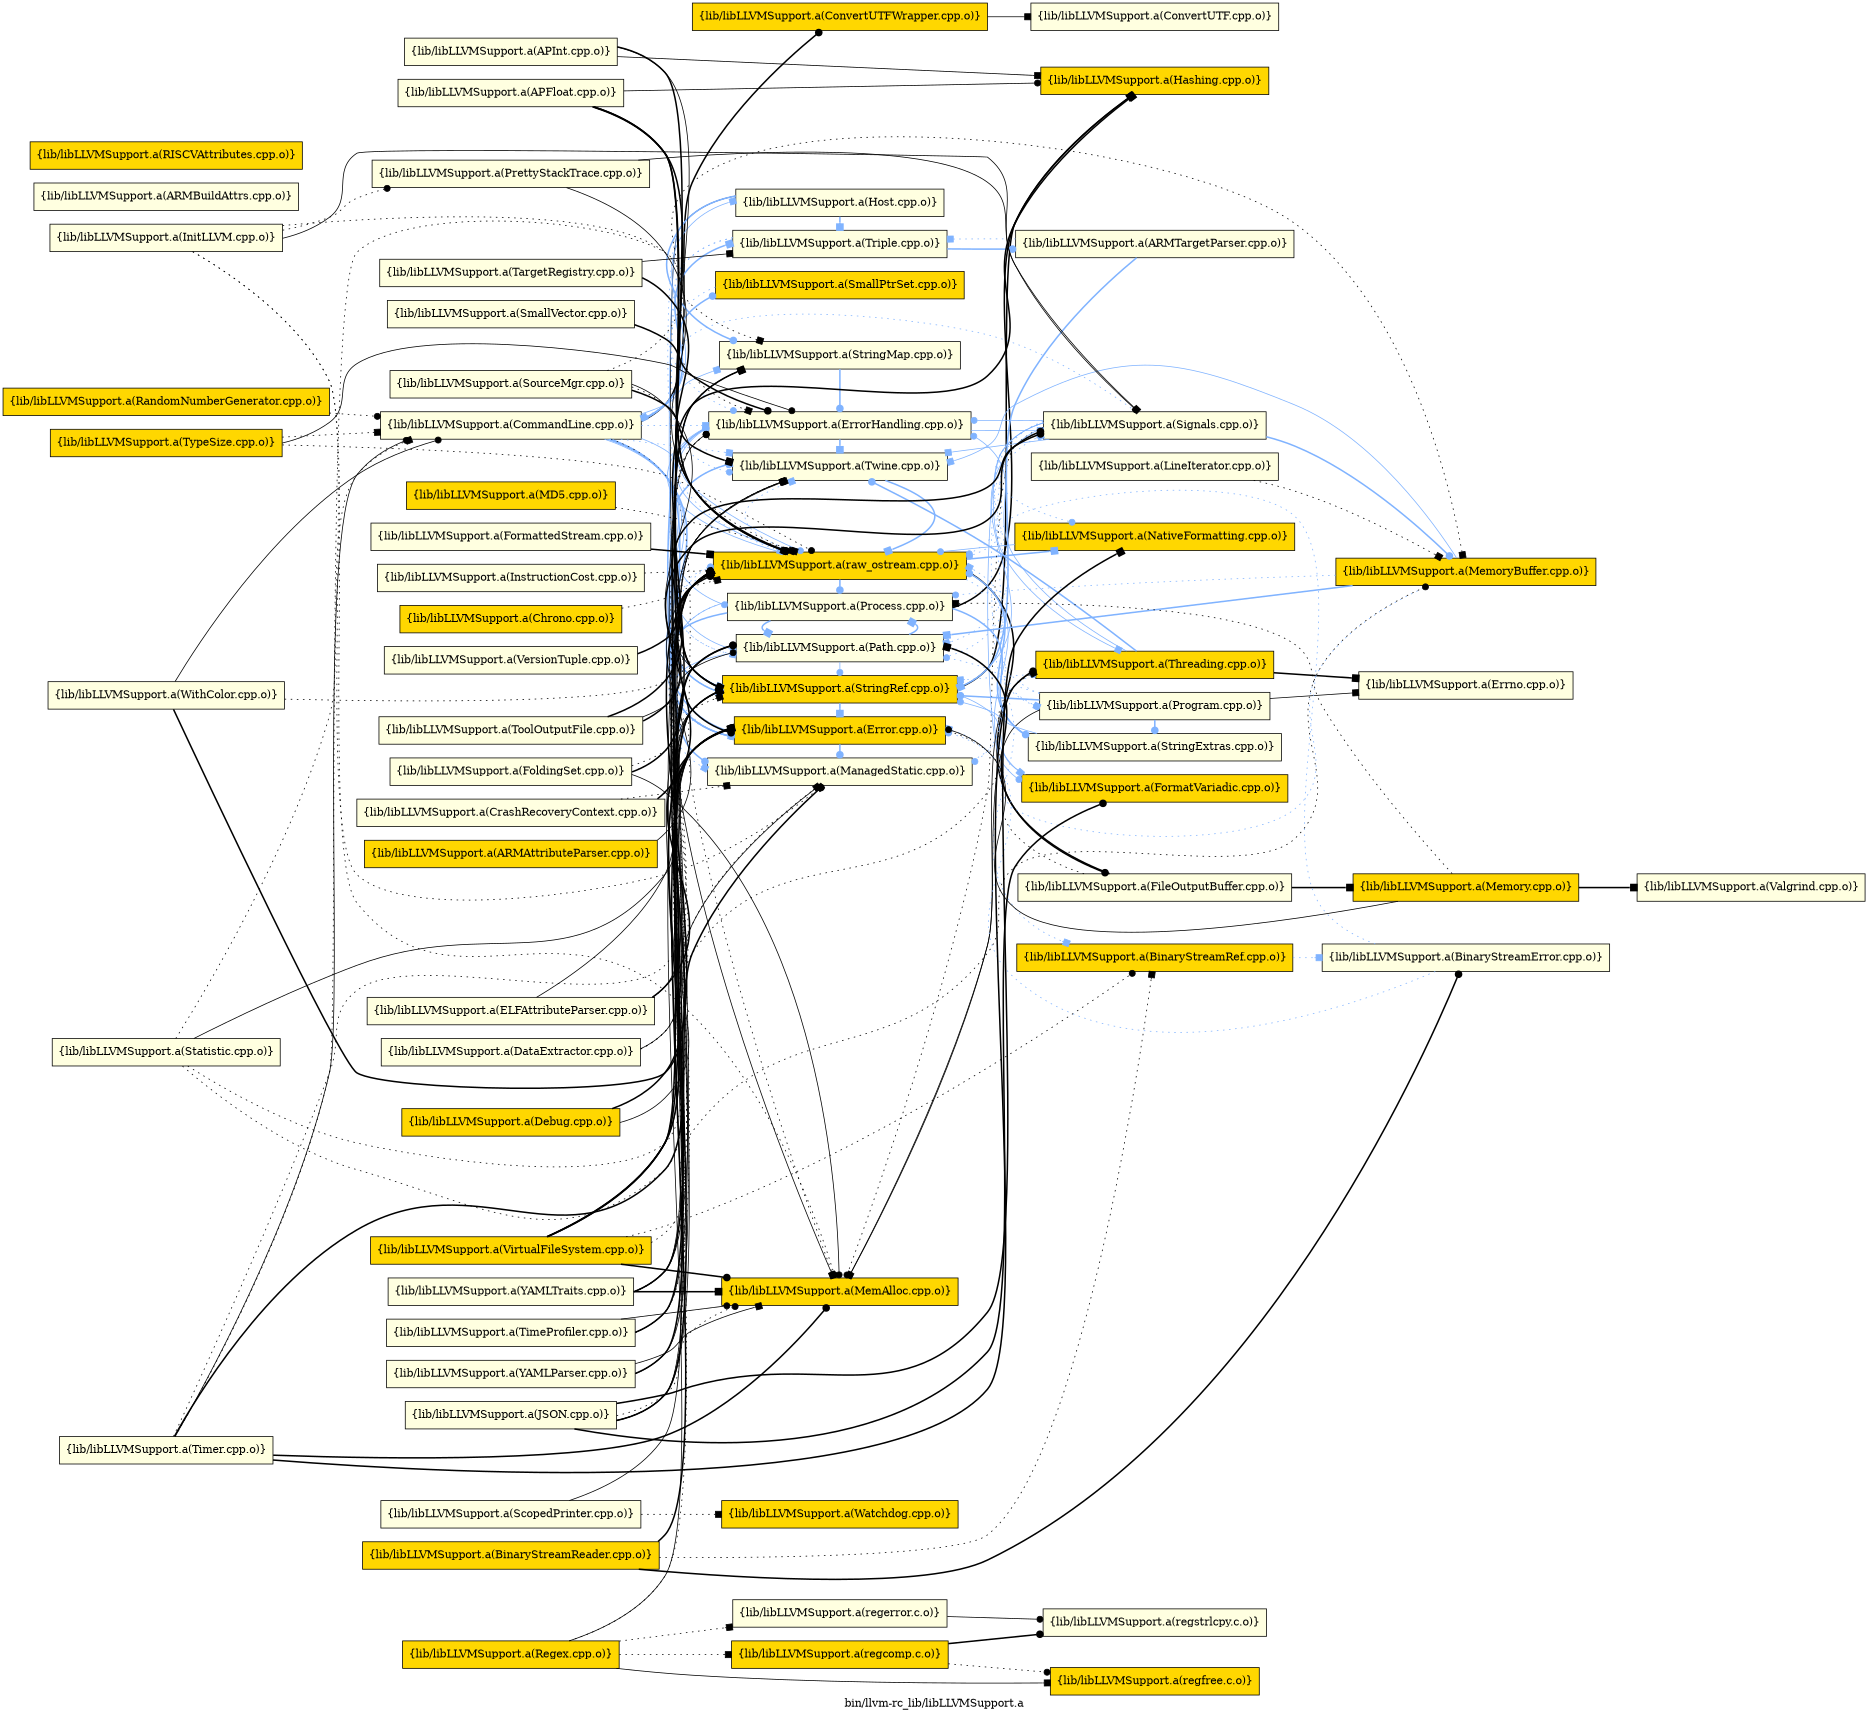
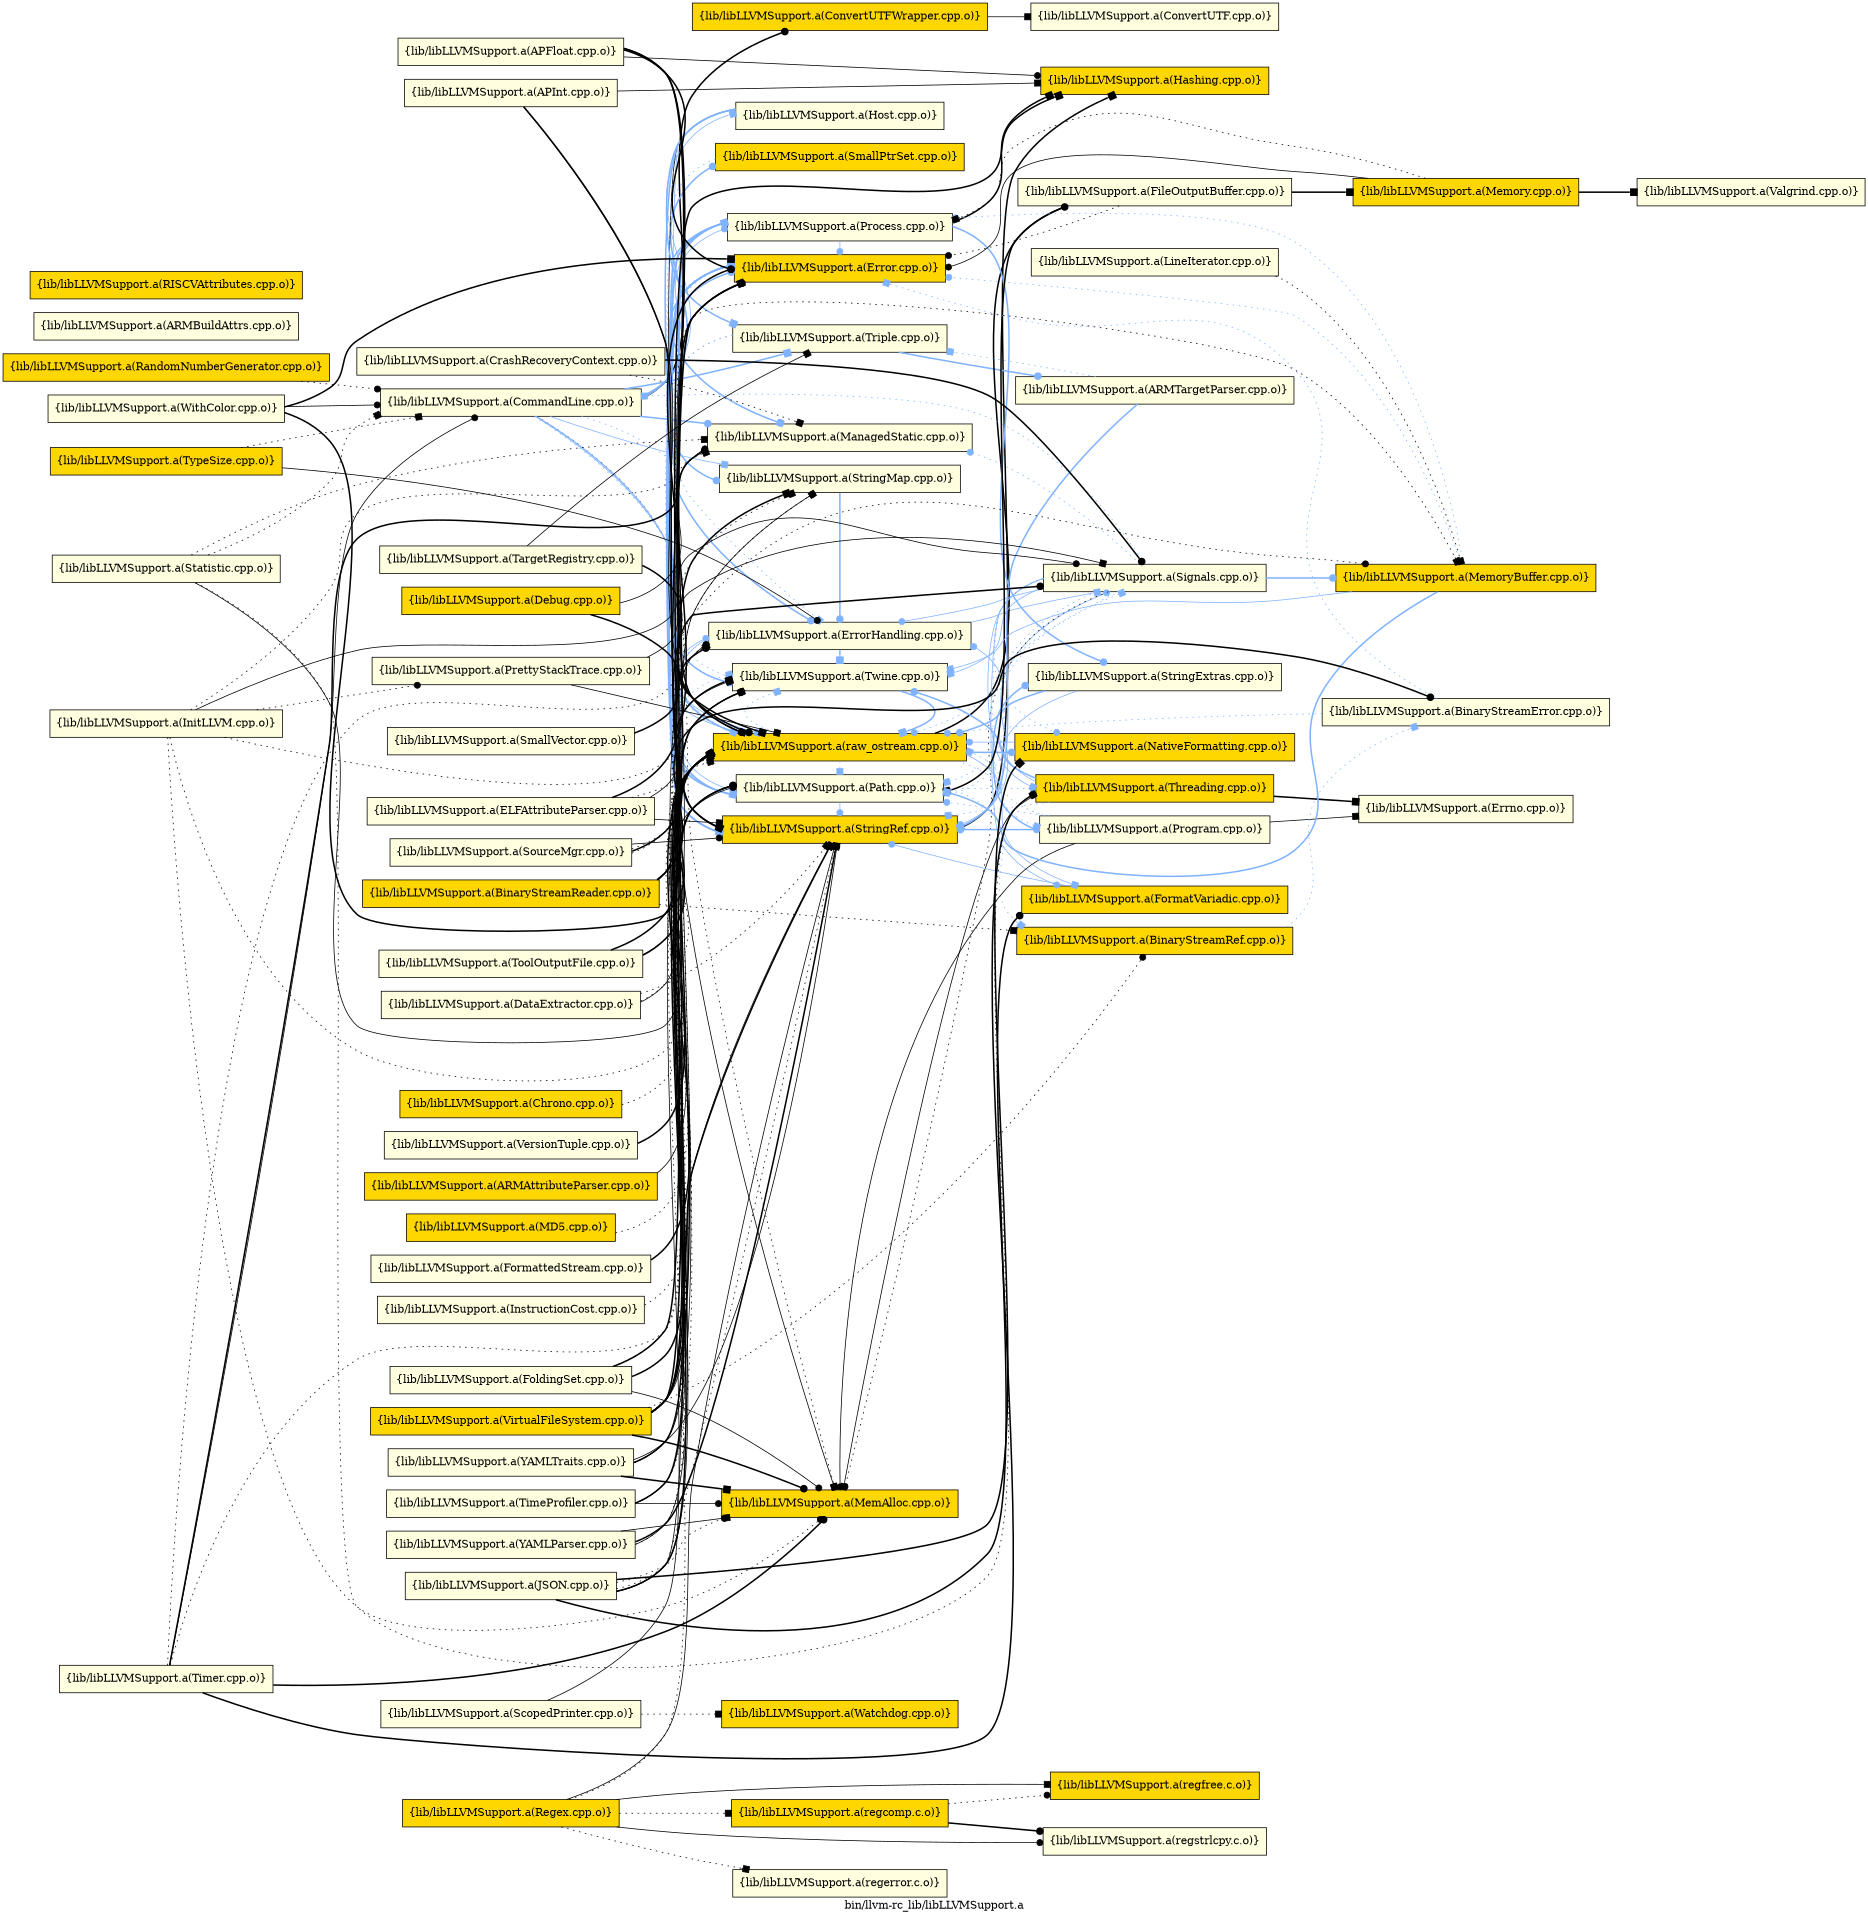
edge "{lib/libLLVMSupport.a(TypeSize.cpp.o)}" -> "{lib/libLLVMSupport.a(raw_ostream.cpp.o)}": now "{lib/libLLVMSupport.a(InitLLVM.cpp.o)}" -> "{lib/libLLVMSupport.a(raw_ostream.cpp.o)}"
edge "{lib/libLLVMSupport.a(raw_ostream.cpp.o)}" -> "{lib/libLLVMSupport.a(NativeFormatting.cpp.o)}": arrowhead box -> dot
edge "{lib/libLLVMSupport.a(Signals.cpp.o)}" -> "{lib/libLLVMSupport.a(StringRef.cpp.o)}": reversed
edge "{lib/libLLVMSupport.a(raw_ostream.cpp.o)}" -> "{lib/libLLVMSupport.a(Error.cpp.o)}": arrowhead dot -> box
edge "{lib/libLLVMSupport.a(WithColor.cpp.o)}" -> "{lib/libLLVMSupport.a(raw_ostream.cpp.o)}": style dotted -> bold
edge "{lib/libLLVMSupport.a(ManagedStatic.cpp.o)}" -> "{lib/libLLVMSupport.a(Threading.cpp.o)}": now "{lib/libLLVMSupport.a(Path.cpp.o)}" -> "{lib/libLLVMSupport.a(Threading.cpp.o)}"
edge "{lib/libLLVMSupport.a(FoldingSet.cpp.o)}" -> "{lib/libLLVMSupport.a(StringRef.cpp.o)}": style dotted -> bold
edge "{lib/libLLVMSupport.a(VirtualFileSystem.cpp.o)}" -> "{lib/libLLVMSupport.a(Twine.cpp.o)}": added
edge "{lib/libLLVMSupport.a(regerror.c.o)}" -> "{lib/libLLVMSupport.a(regstrlcpy.c.o)}": now "{lib/libLLVMSupport.a(Regex.cpp.o)}" -> "{lib/libLLVMSupport.a(regstrlcpy.c.o)}"
